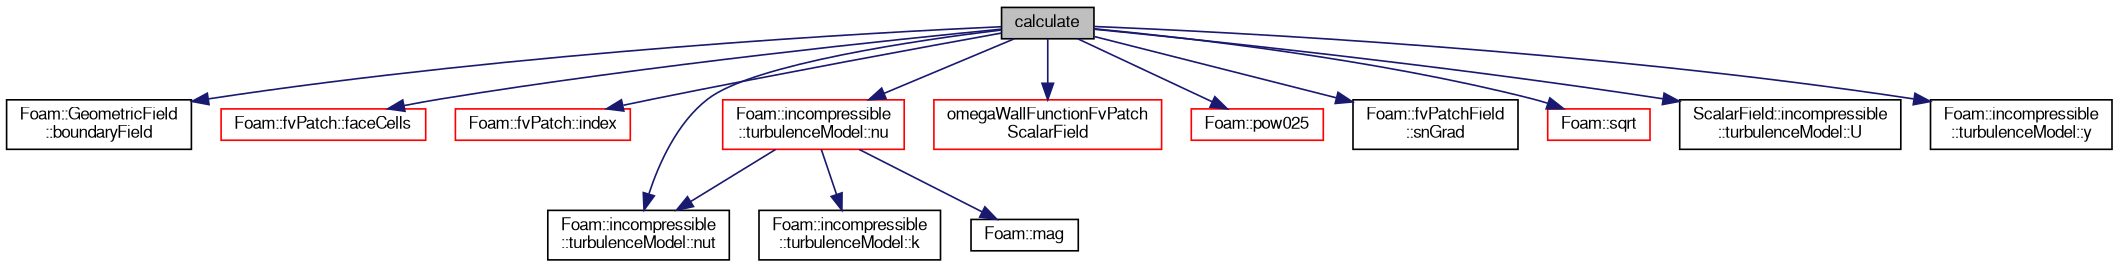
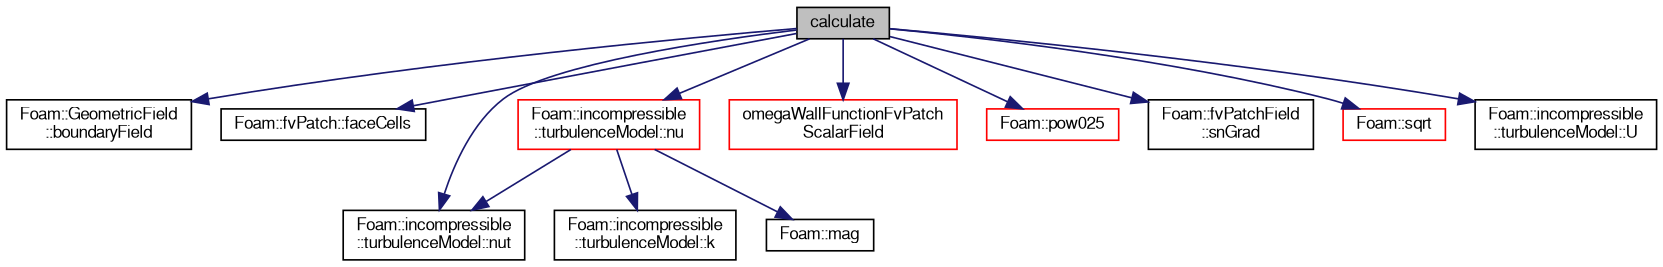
node "Foam::fvPatch::faceCells": color red -> black
node "Foam::fvPatch::index": removed
node "ScalarField::incompressible ::turbulenceModel::U": label "ScalarField::incompressible ::turbulenceModel::U" -> "Foam::incompressible ::turbulenceModel::U"
node "Foam::incompressible ::turbulenceModel::y": removed
